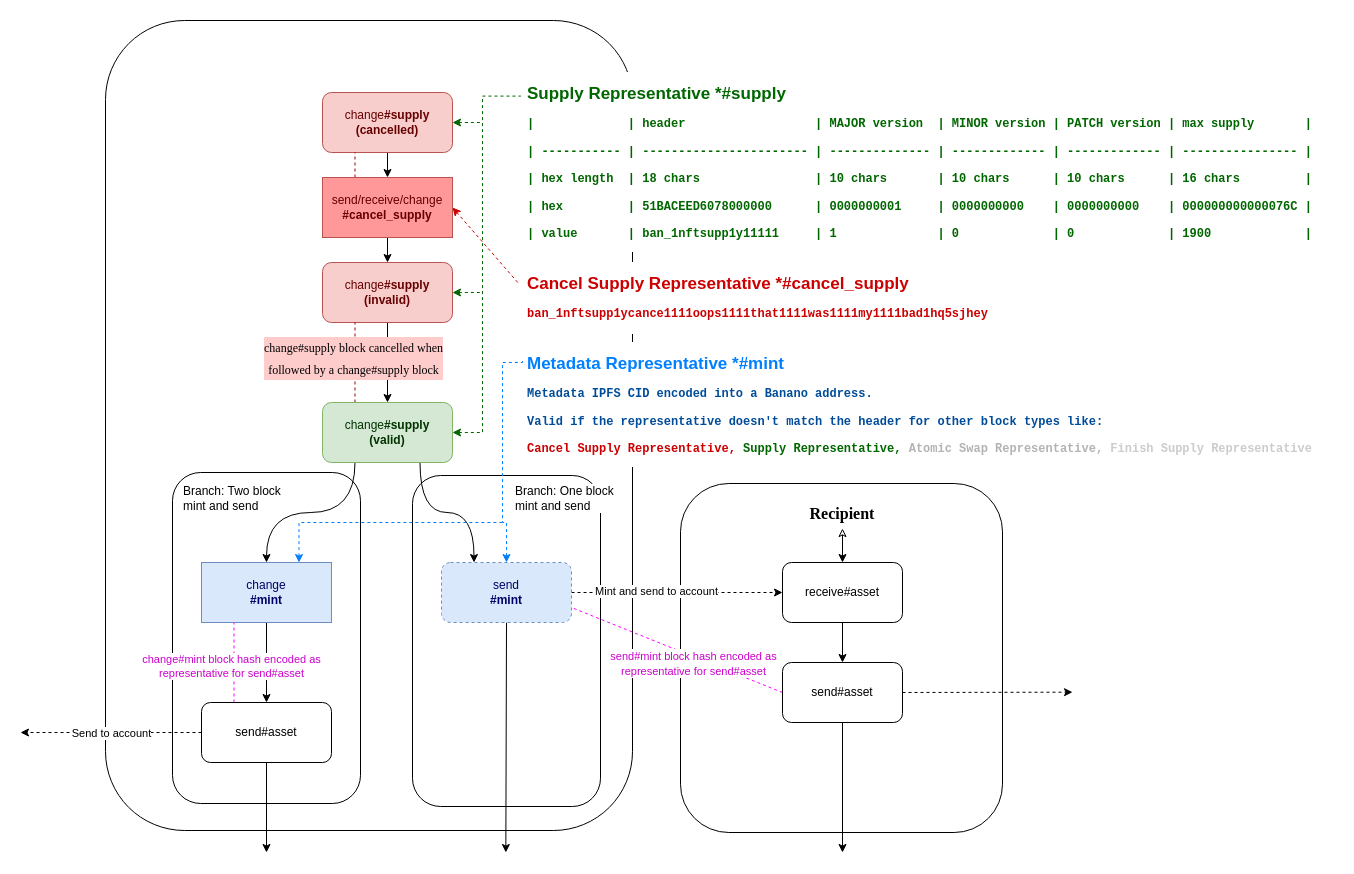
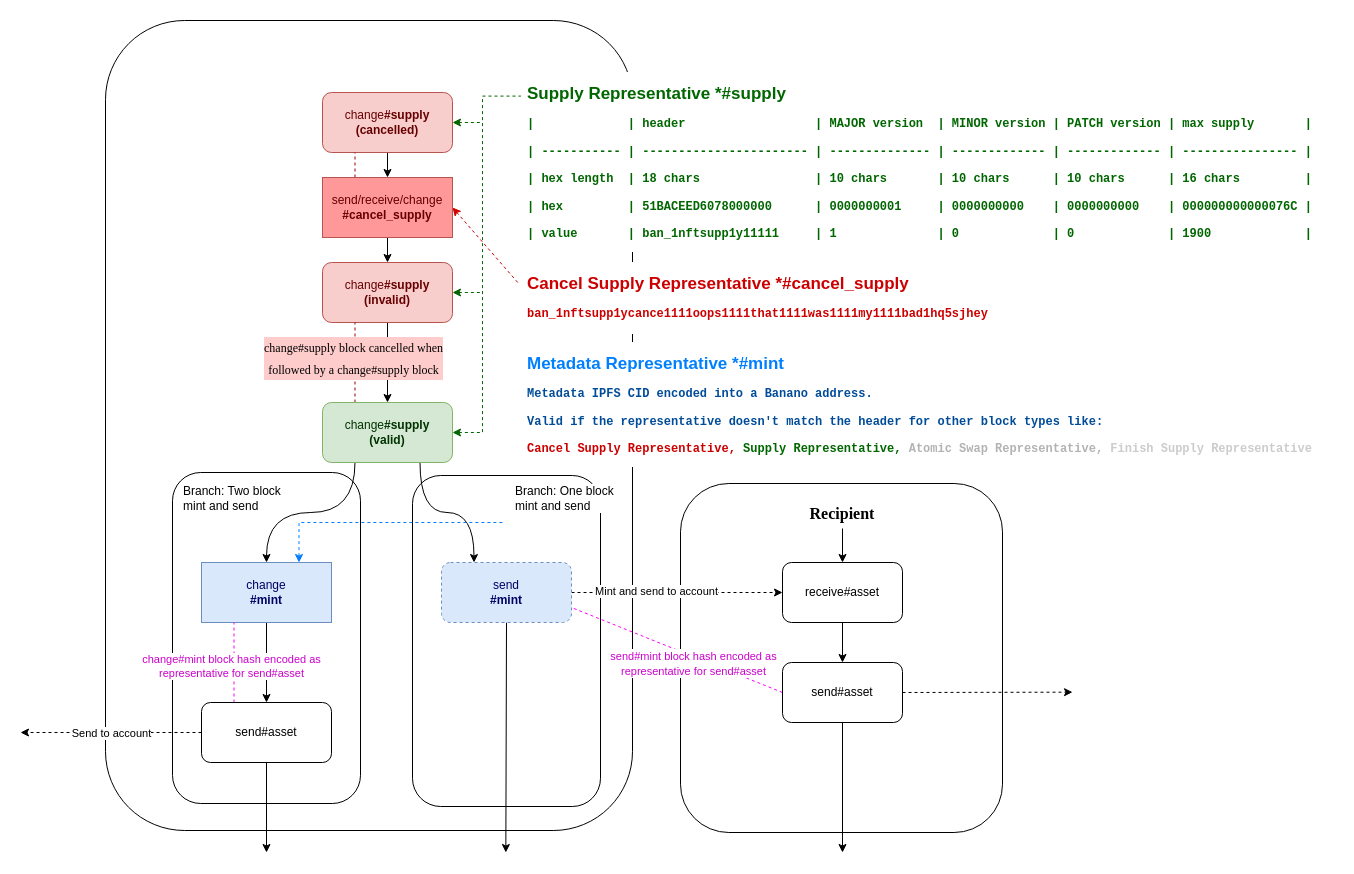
edge "Metadata Representative *#mintMetadata IPFS CID encoded into a Banano address. Valid if the representative doesn't match the header for other block types like: Cancel Supply Representative, Supply Representative, Atomic Swap Representative, Finish Supply Representative" -> "send #mint": removed
edge "Recipient" -- "receive#asset": arrowhead classic -> none
